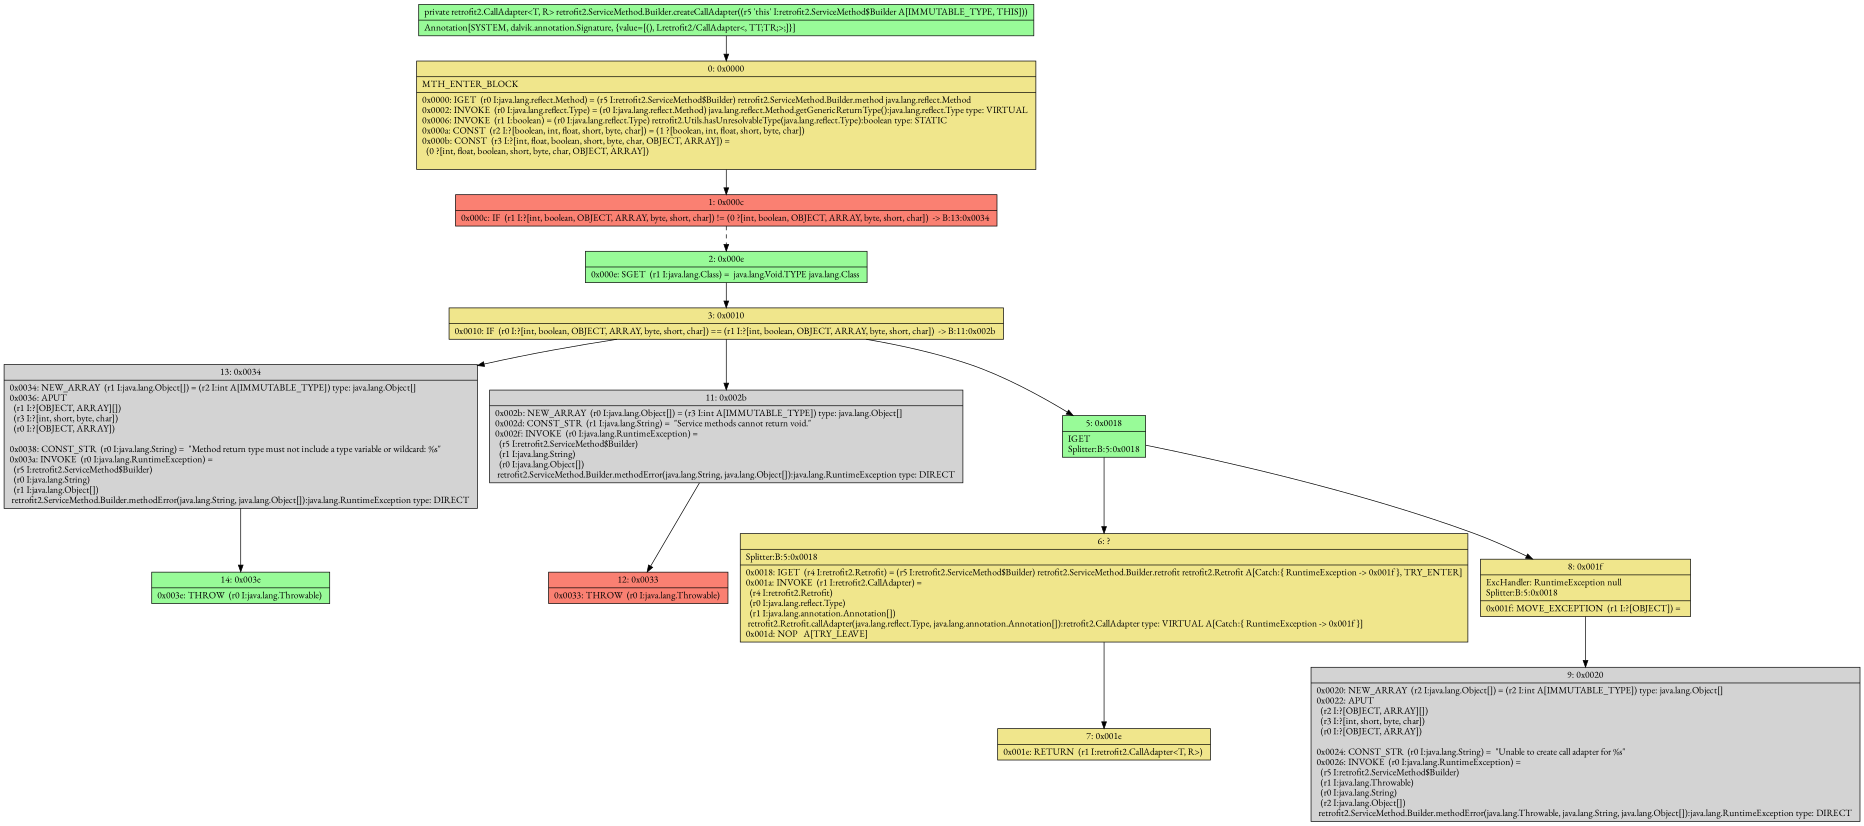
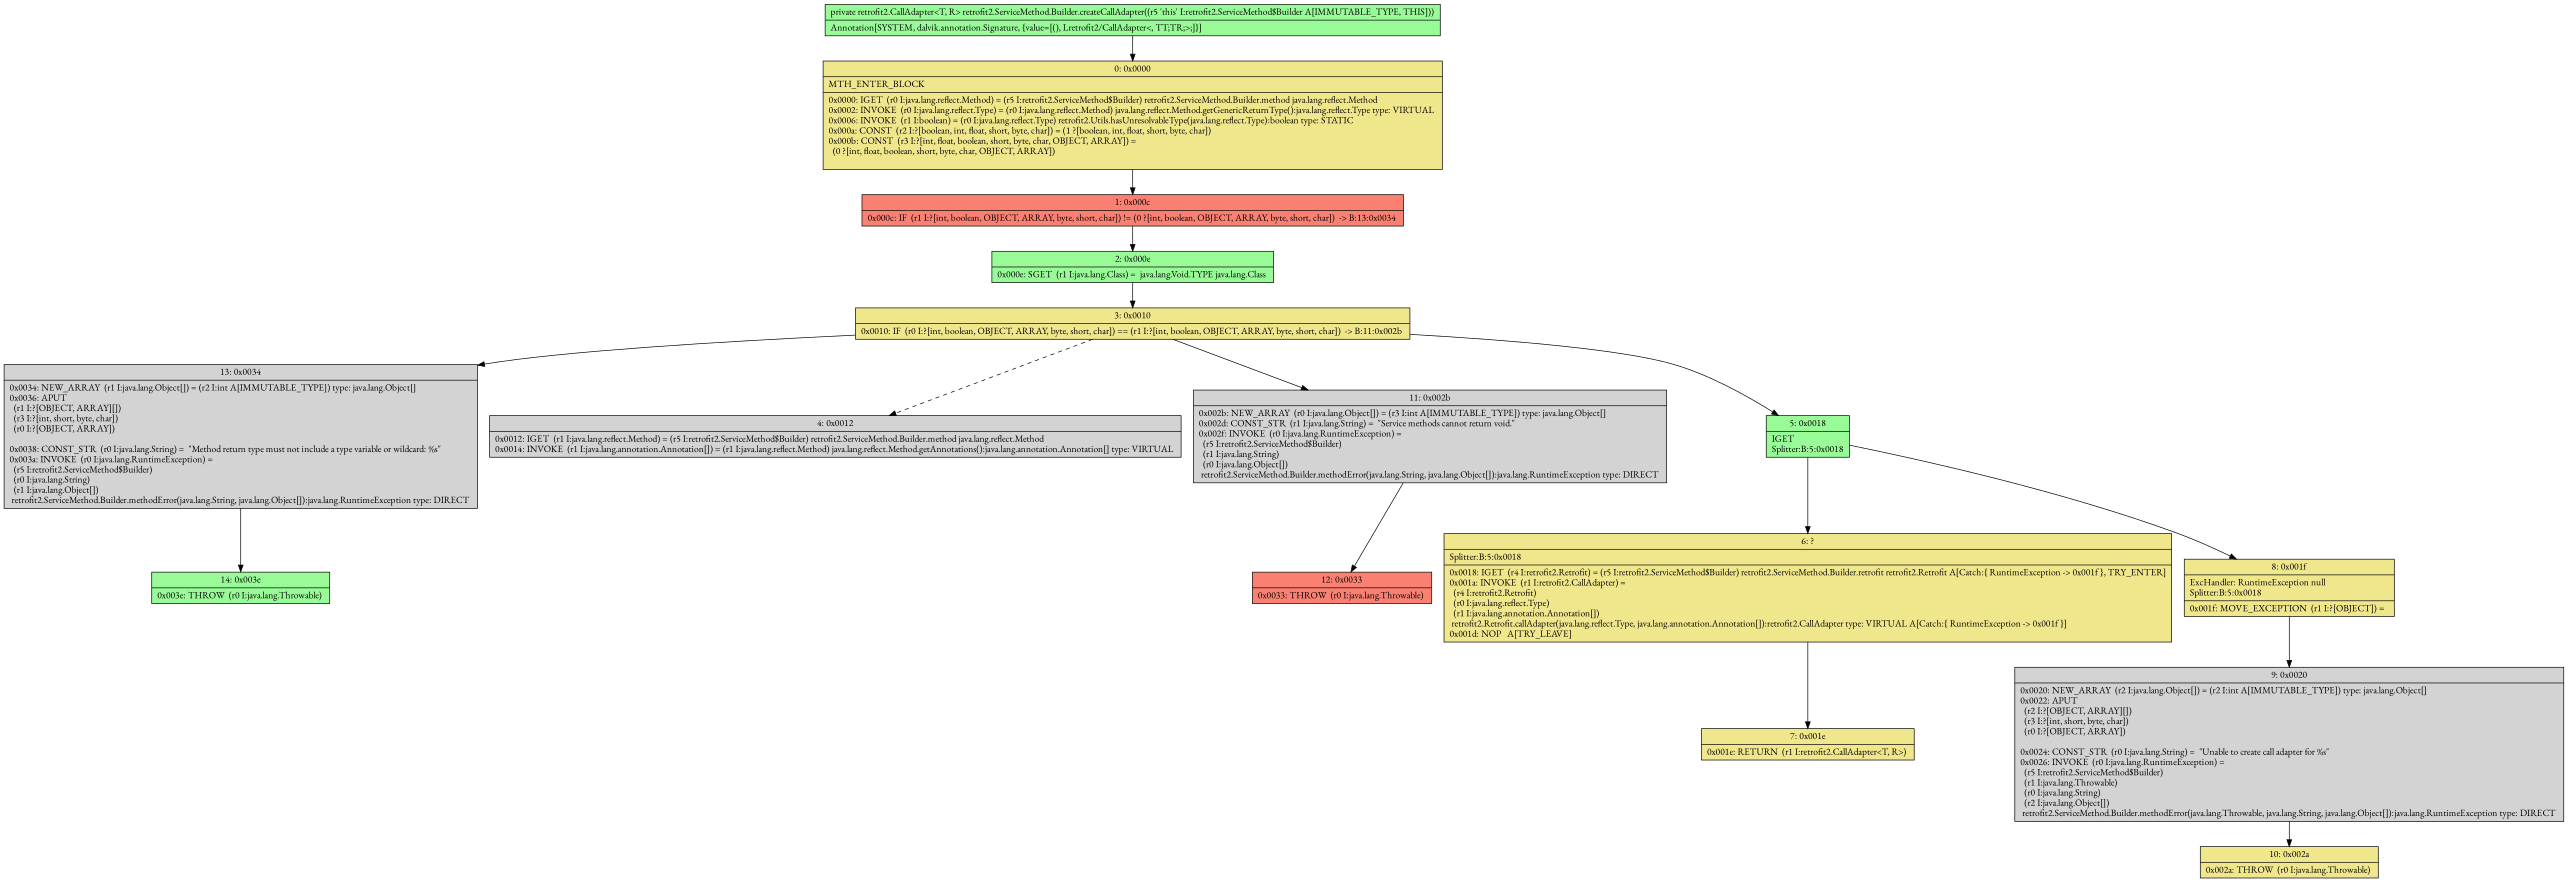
edge "1: 0x000c" -> "2: 0x000e": style dashed -> solid
node "4: 0x0012": added
node "10: 0x002a": added
